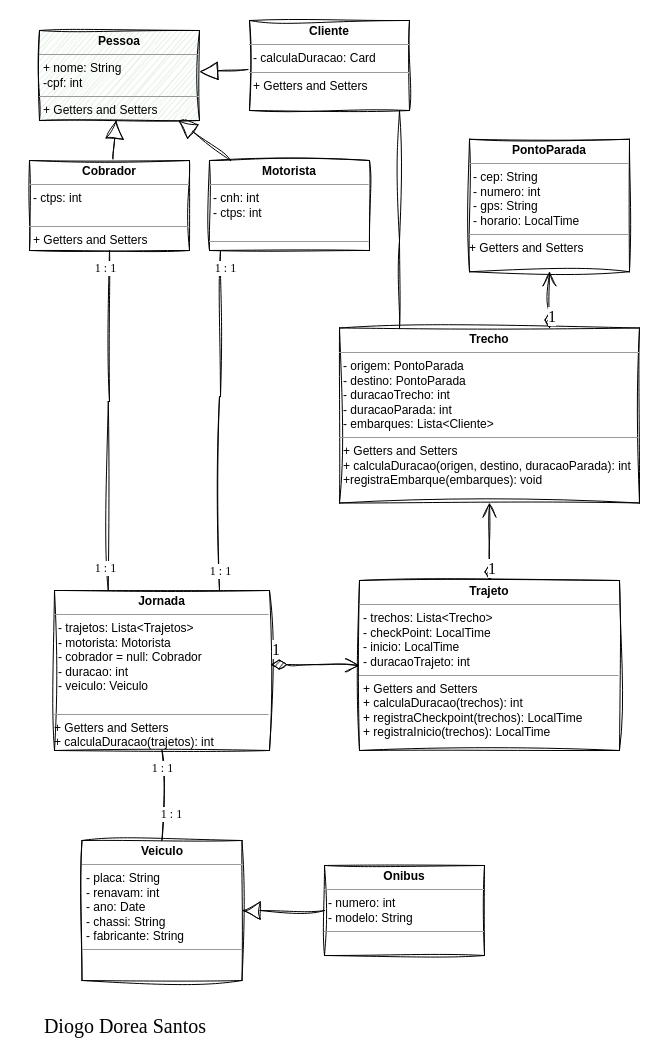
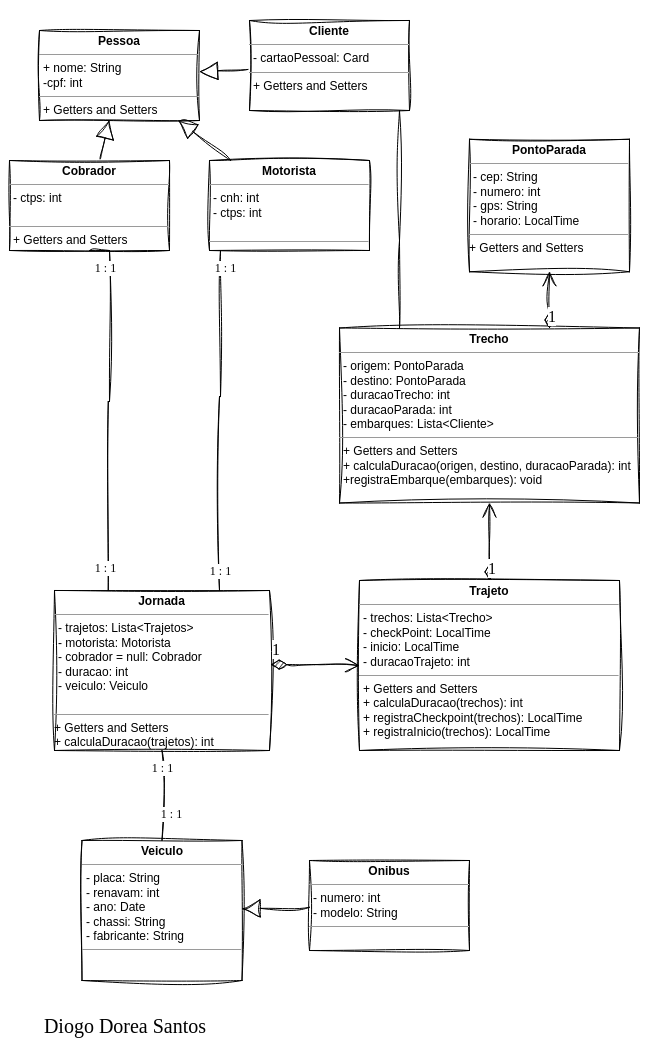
node "Cliente - calculaDuracao: Card + Getters and Setters": label "Cliente - calculaDuracao: Card + Getters and Setters" -> "Cliente - cartaoPessoal: Card + Getters and Setters"
node "Pessoa + nome: String -cpf: int + Getters and Setters": fillcolor #d5e8d4 -> #ffffff
node "Cobrador - ctps: int + Getters and Setters": moved (110, 206) -> (90, 206)
node "Onibus - numero: int - modelo: String": moved (405, 911) -> (390, 906)
